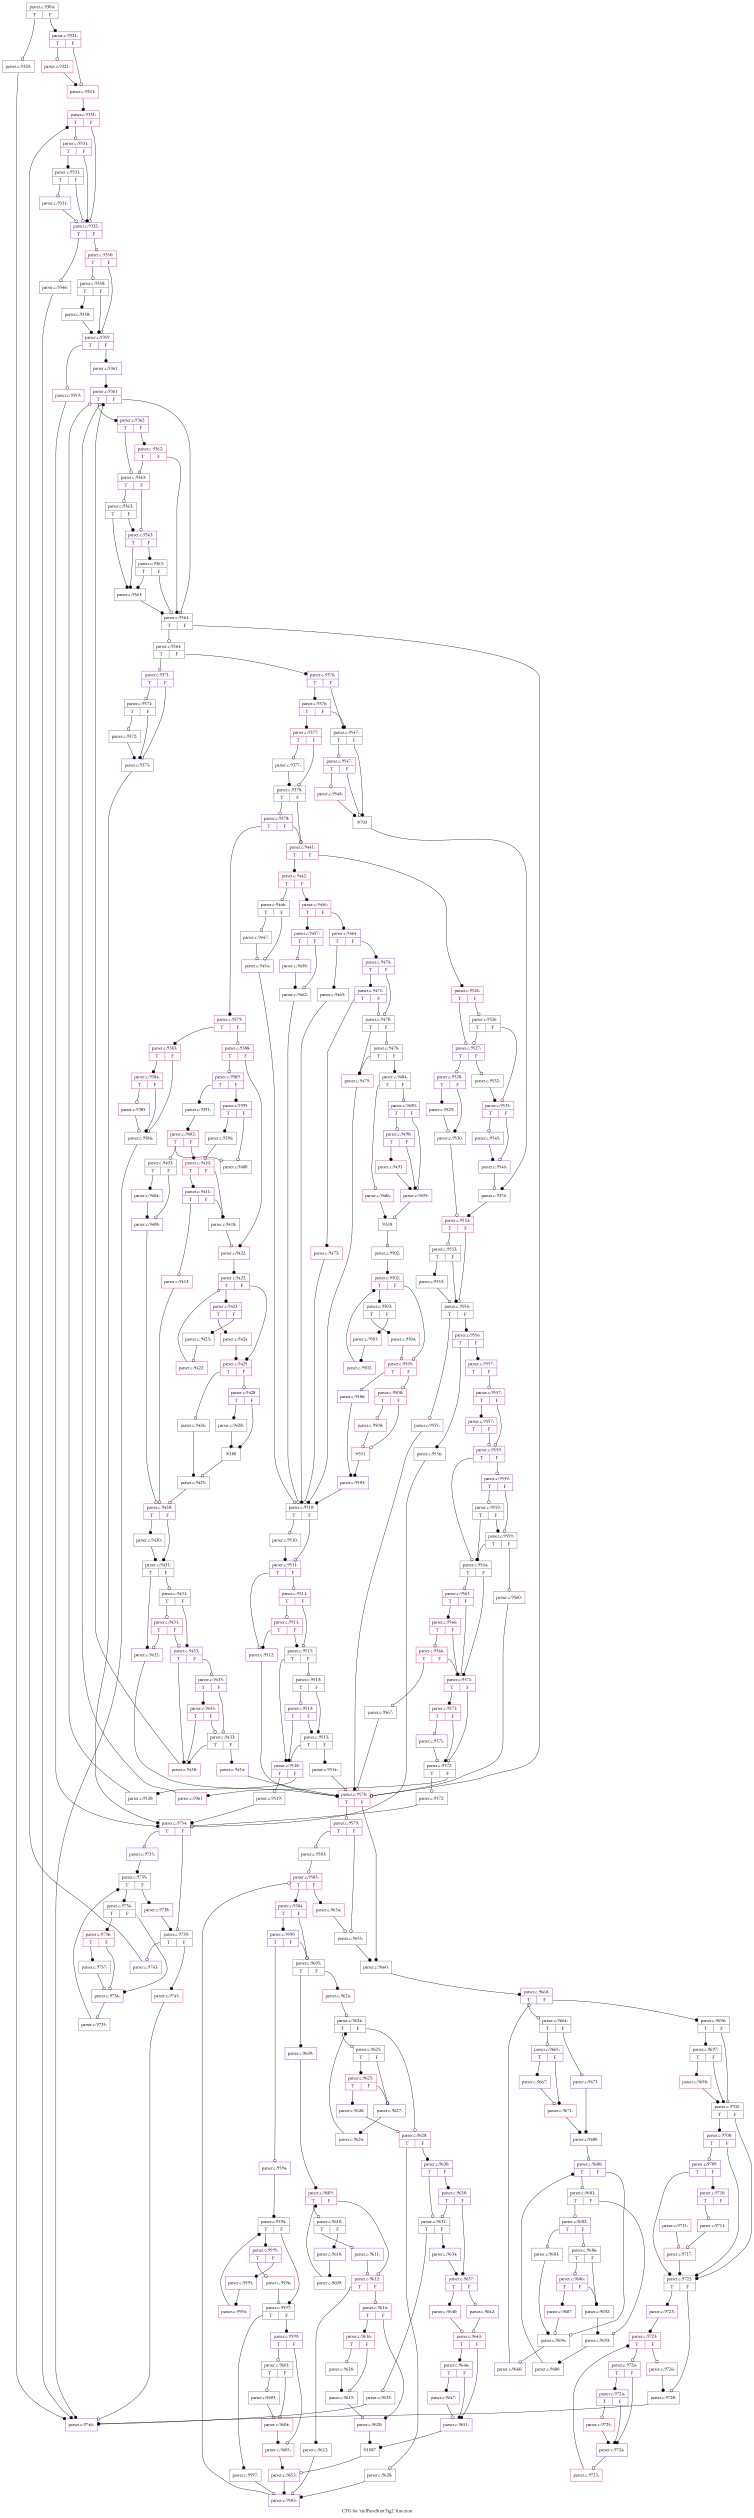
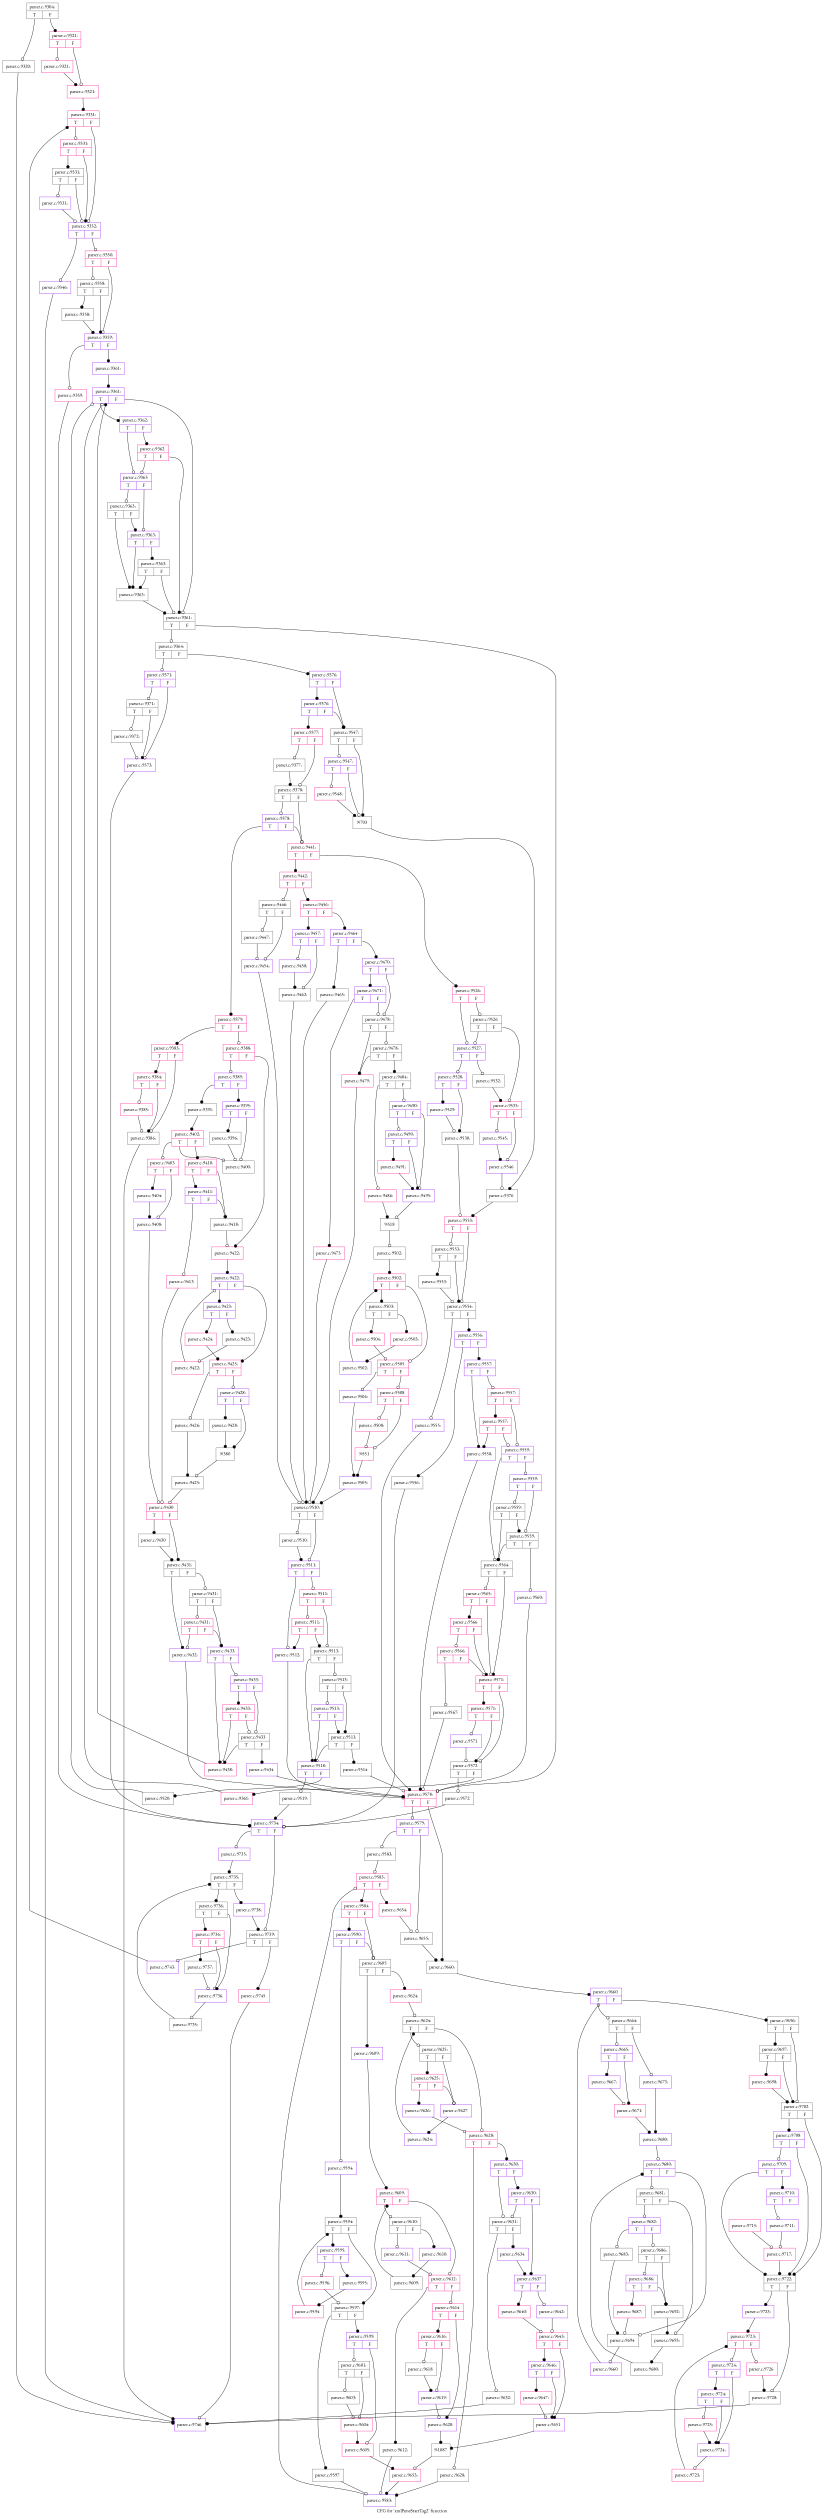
edge "parser.c:9372:" -> "parser.c:9373:": arrowhead dot -> odot
edge "parser.c:9396:" -> "parser.c:9410:": now "parser.c:9396:" -> "parser.c:9400:"
node "parser.c:9403:": color gray40 -> deeppink
node "parser.c:9558:": added
